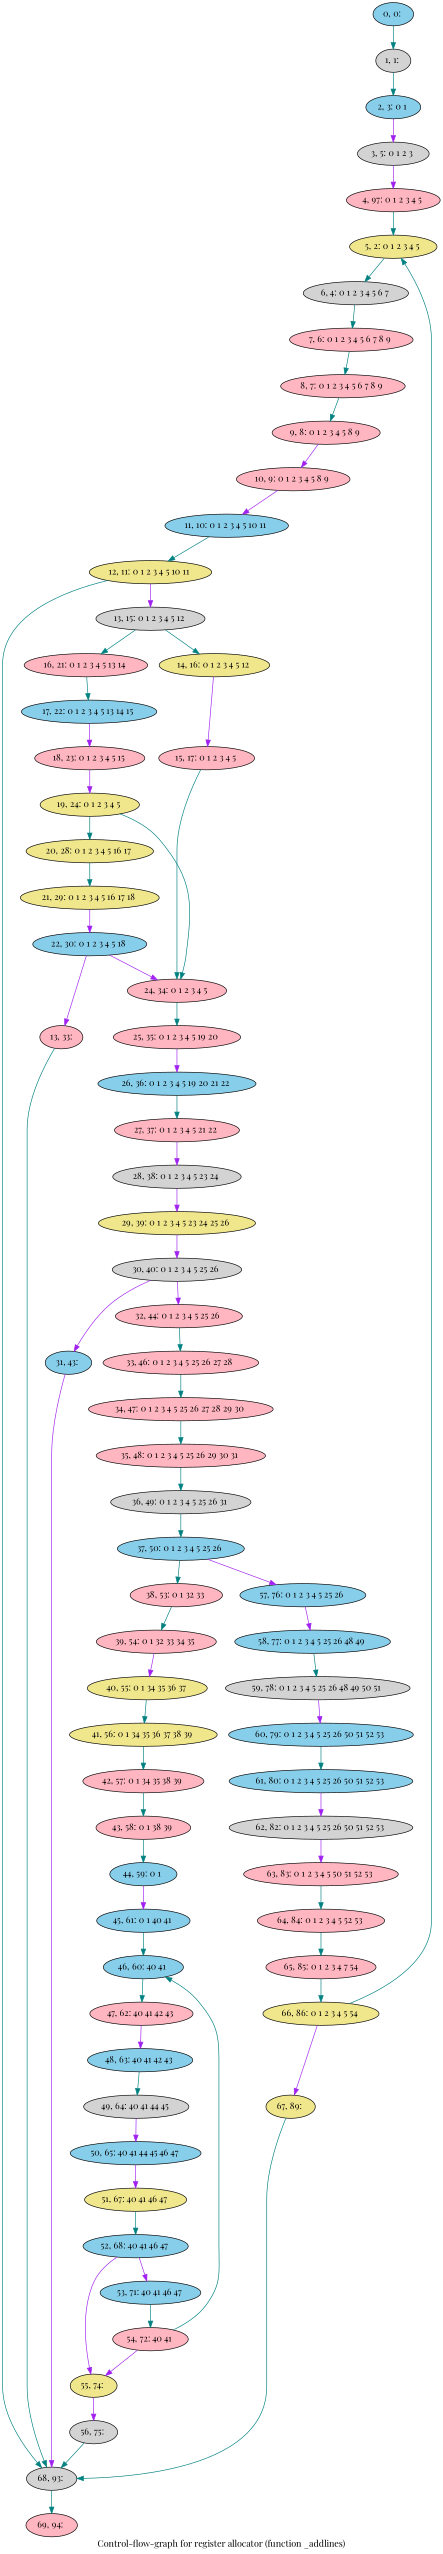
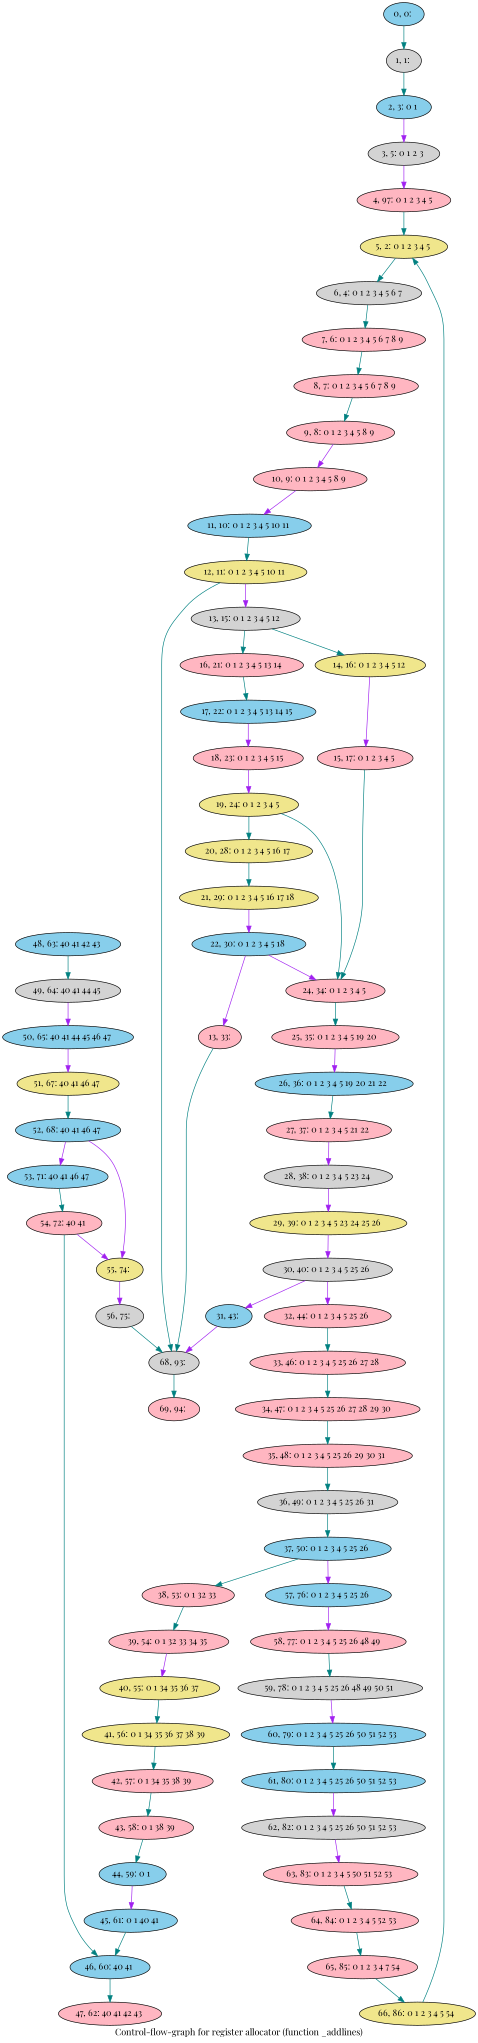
node "58, 77: 0 1 2 3 4 5 25 26 48 49": fillcolor skyblue -> lightpink
edge "47, 62: 40 41 42 43" -> "48, 63: 40 41 42 43": removed
node "67, 89:": removed
